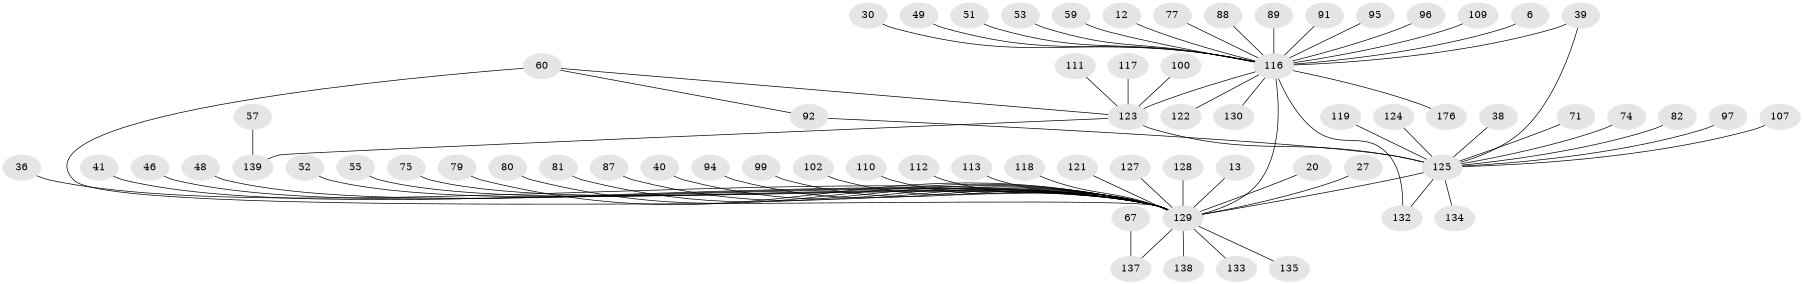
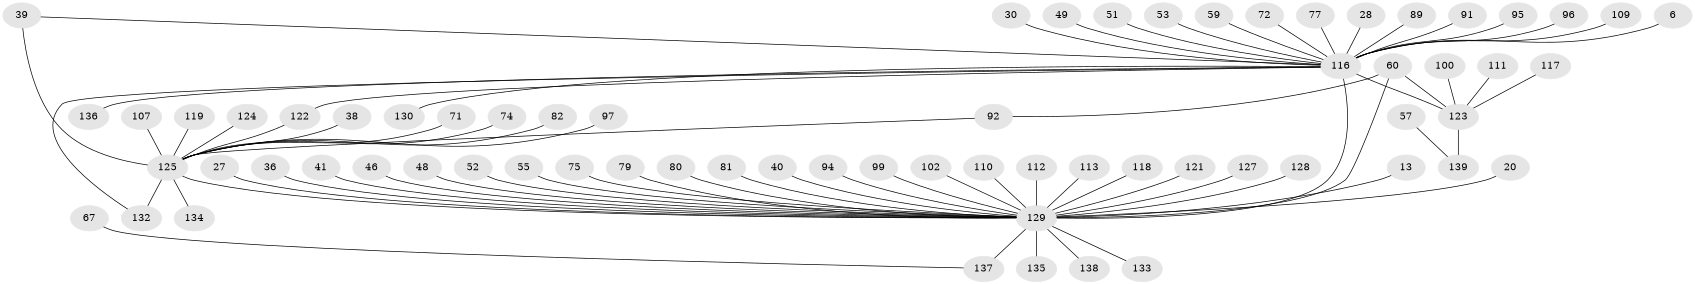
node "12": label "12" -> "72"
node "88": label "88" -> "28"
node "176": label "176" -> "136"
edge "123" -- "125": now "122" -- "125"
node "87": removed
